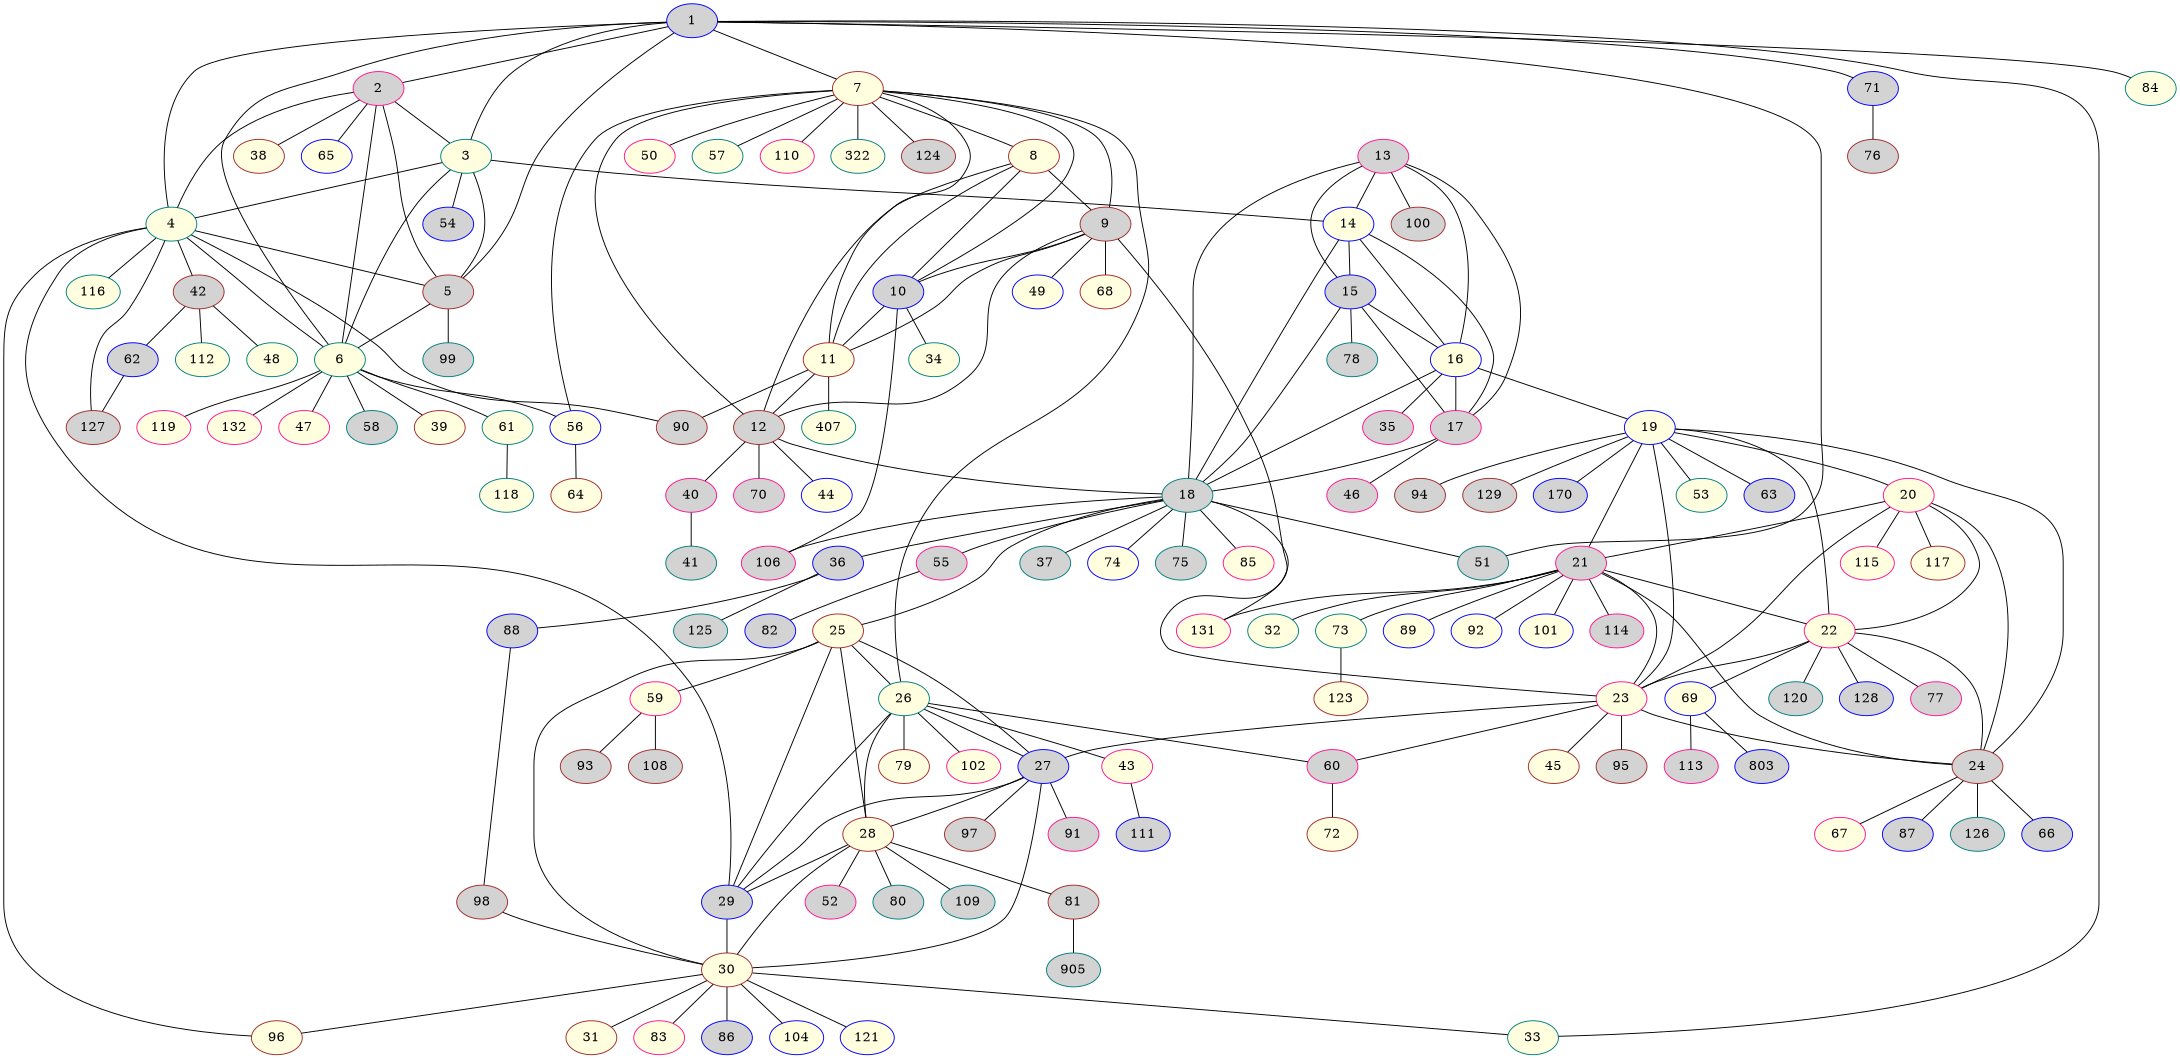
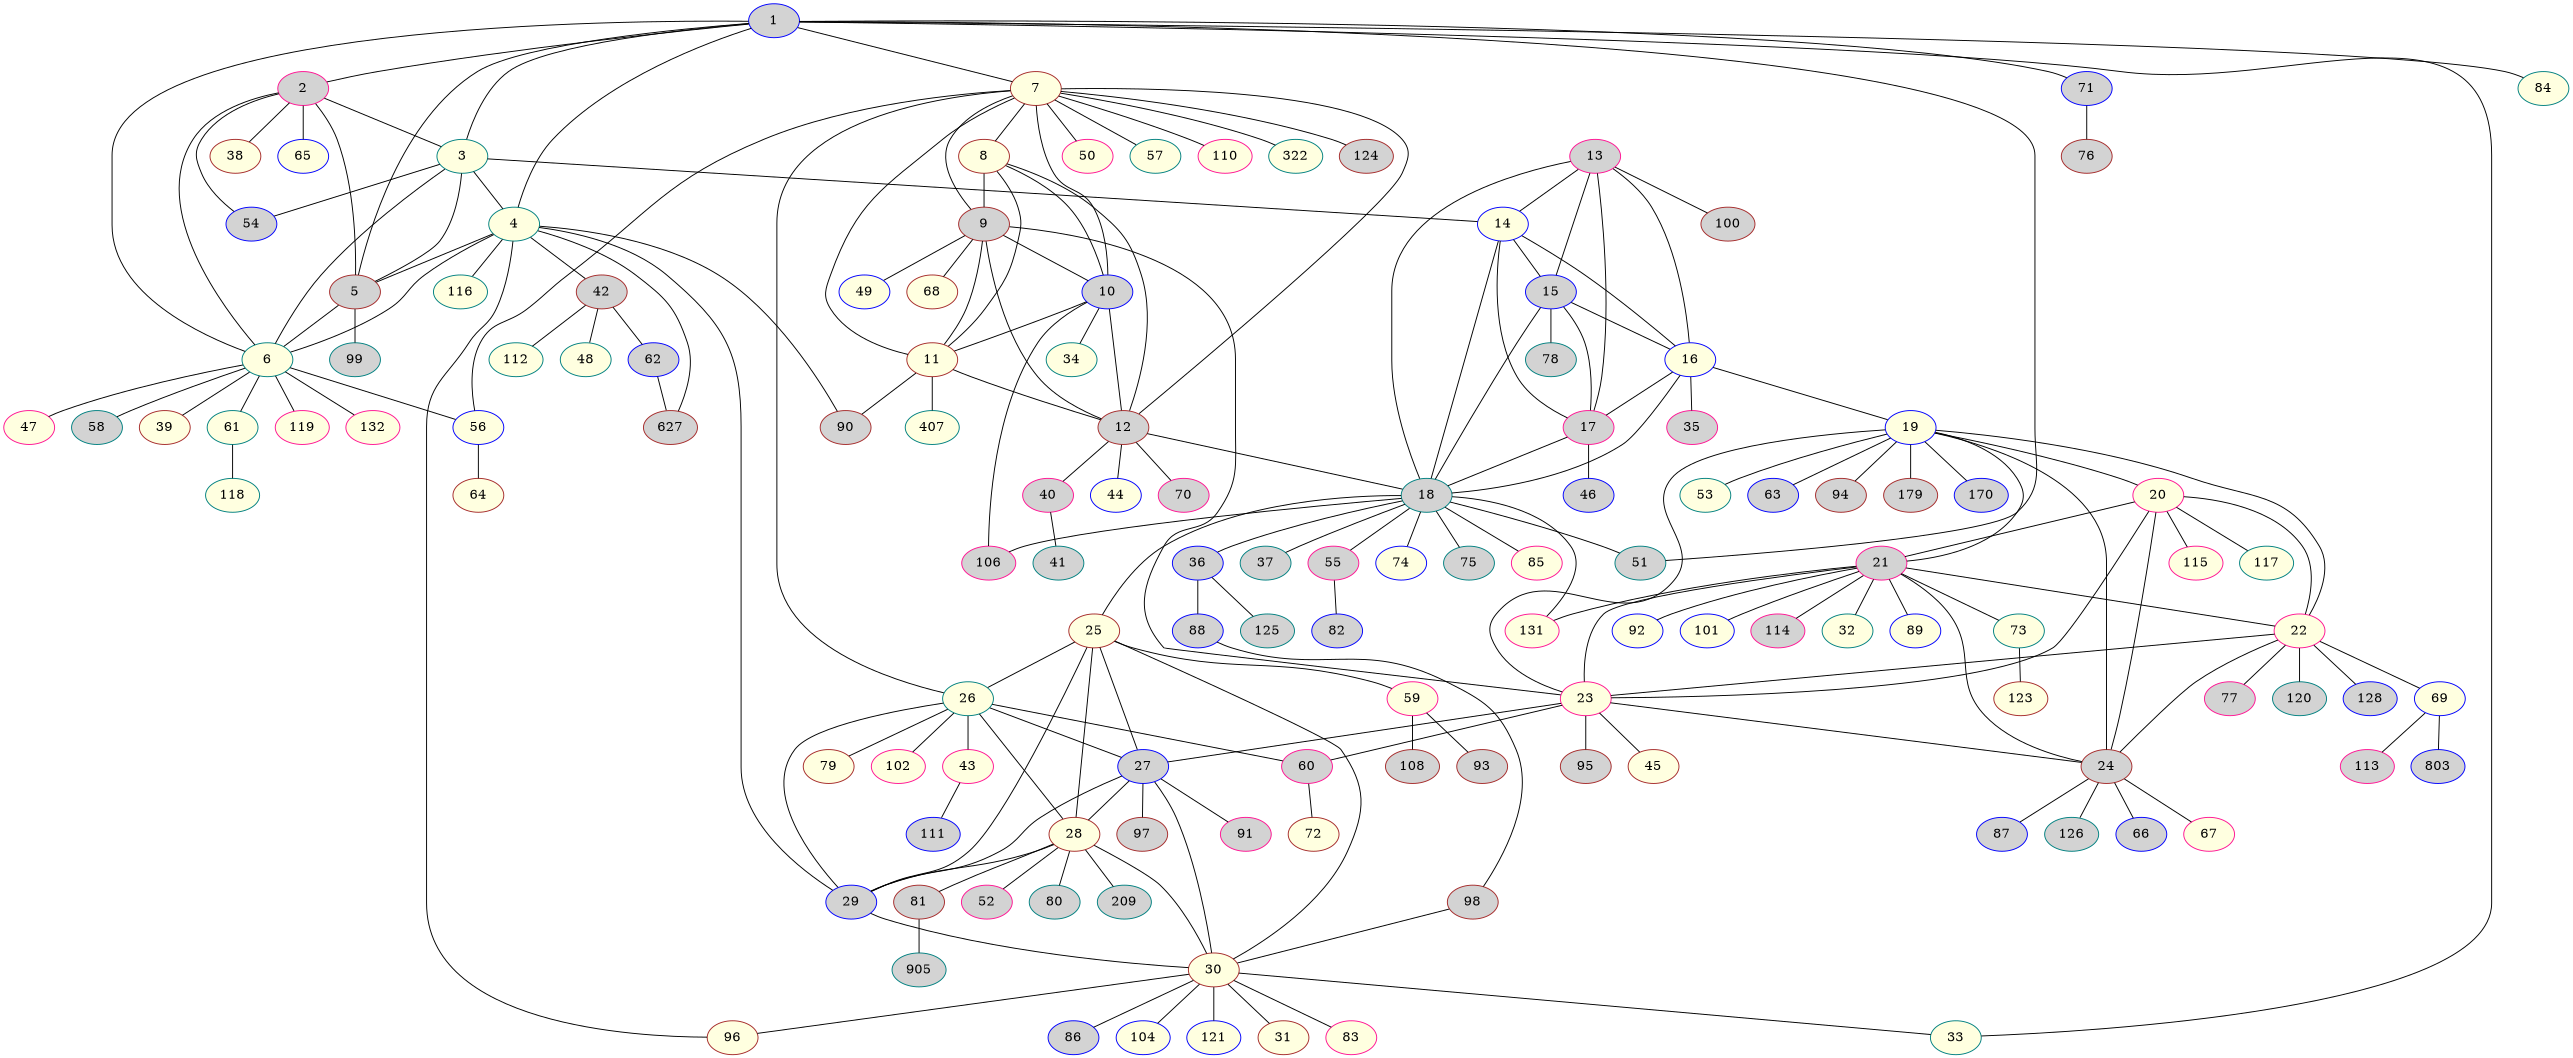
edge "2" -- "4": now "2" -- "54"
edge "10" -- "12": added
node "127": label "127" -> "627"
node "46": color deeppink -> blue
node "129": label "129" -> "179"
node "117": color brown -> teal
node "109": label "109" -> "209"
